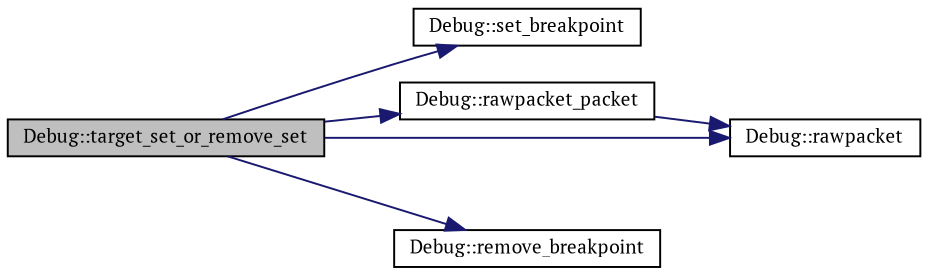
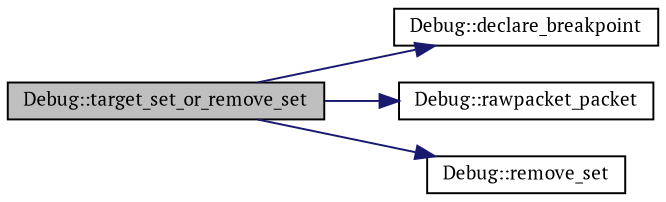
node "Debug::set_breakpoint": label "Debug::set_breakpoint" -> "Debug::declare_breakpoint"
node "Debug::rawpacket": removed
node "Debug::remove_breakpoint": label "Debug::remove_breakpoint" -> "Debug::remove_set"
